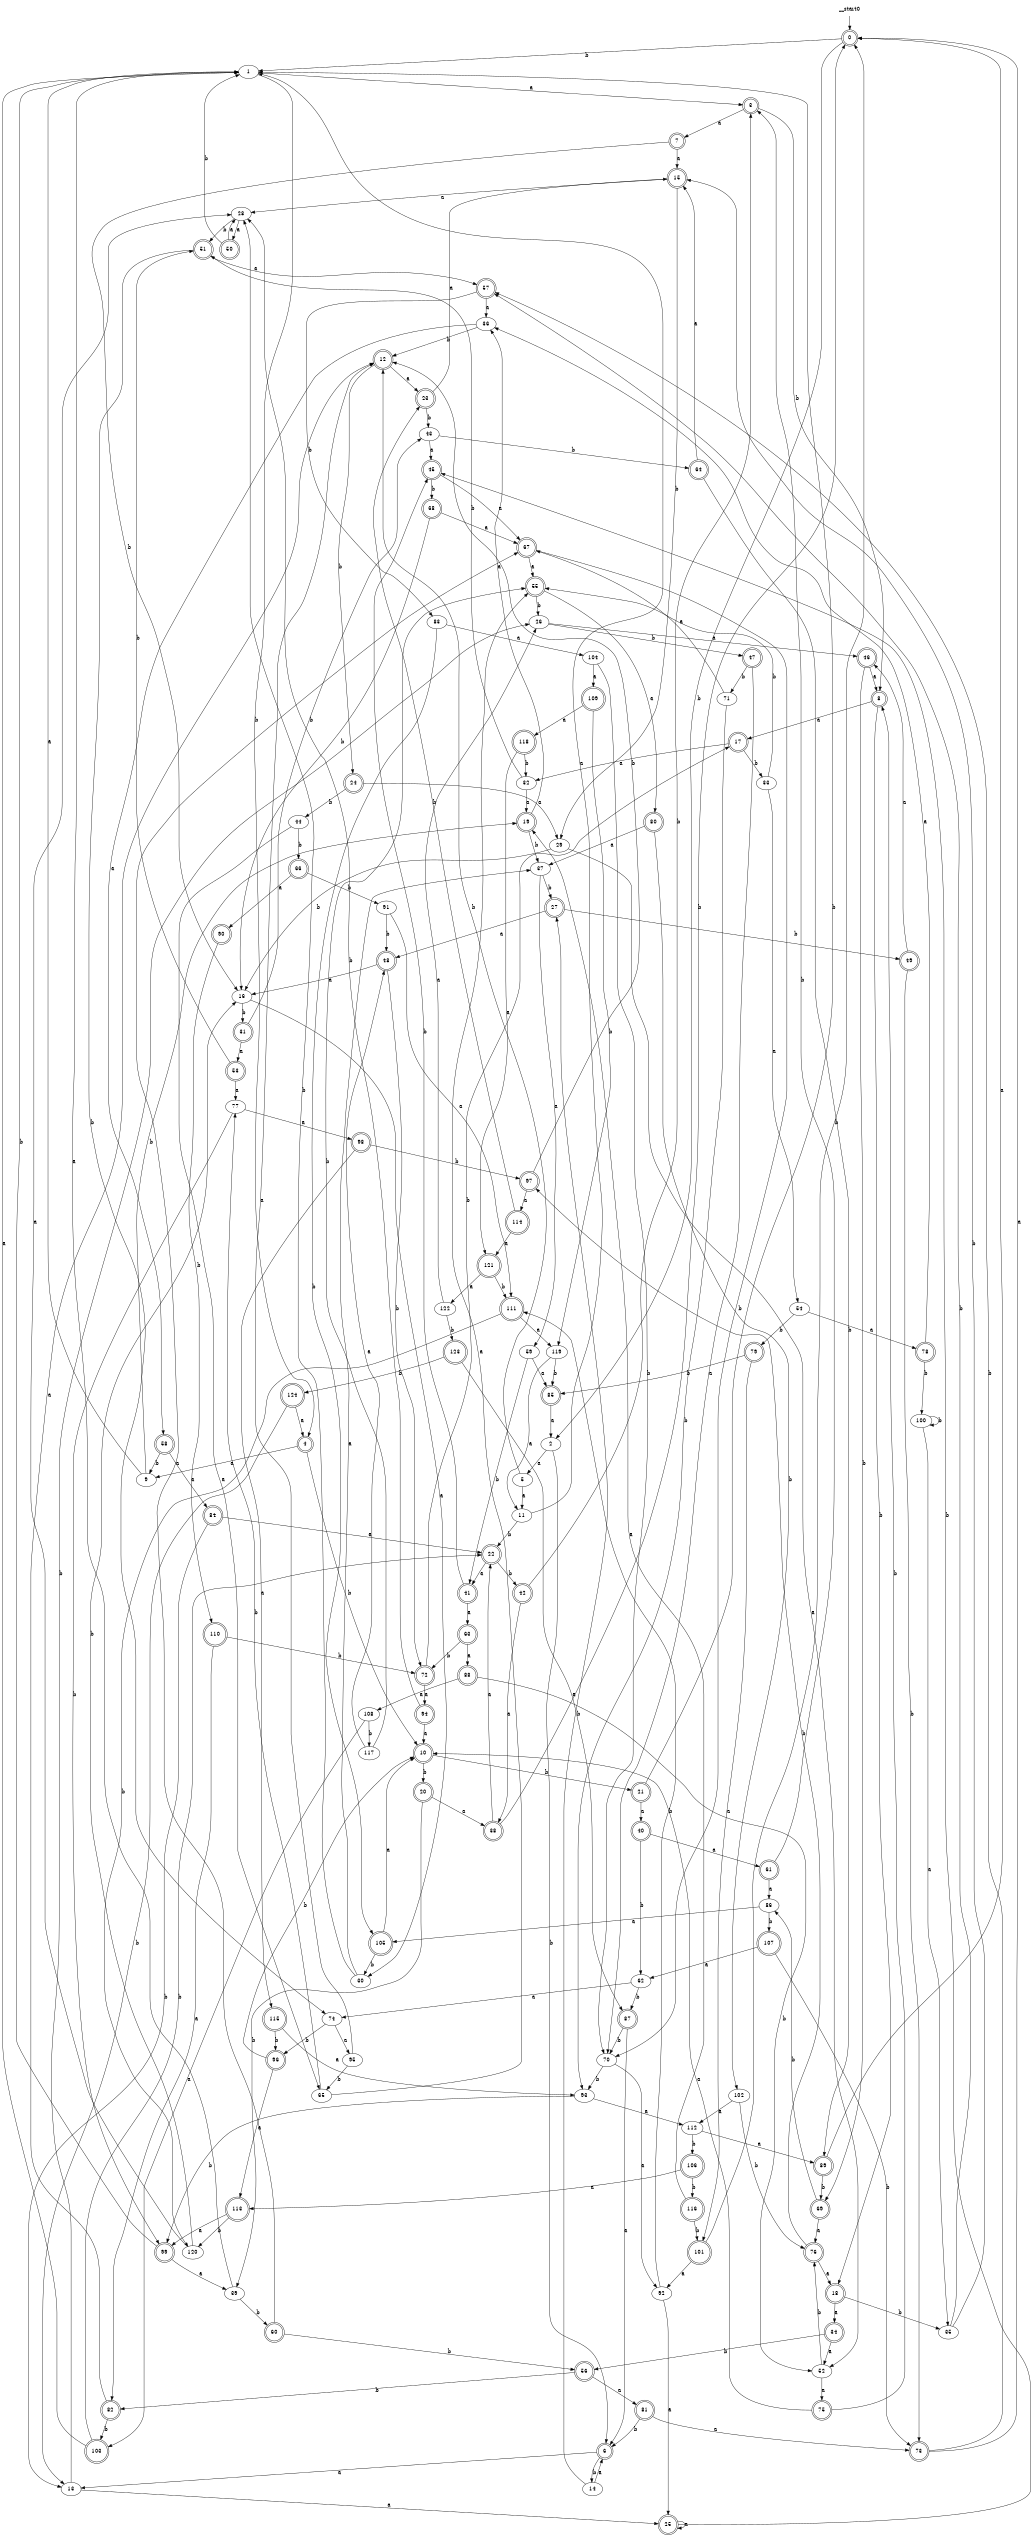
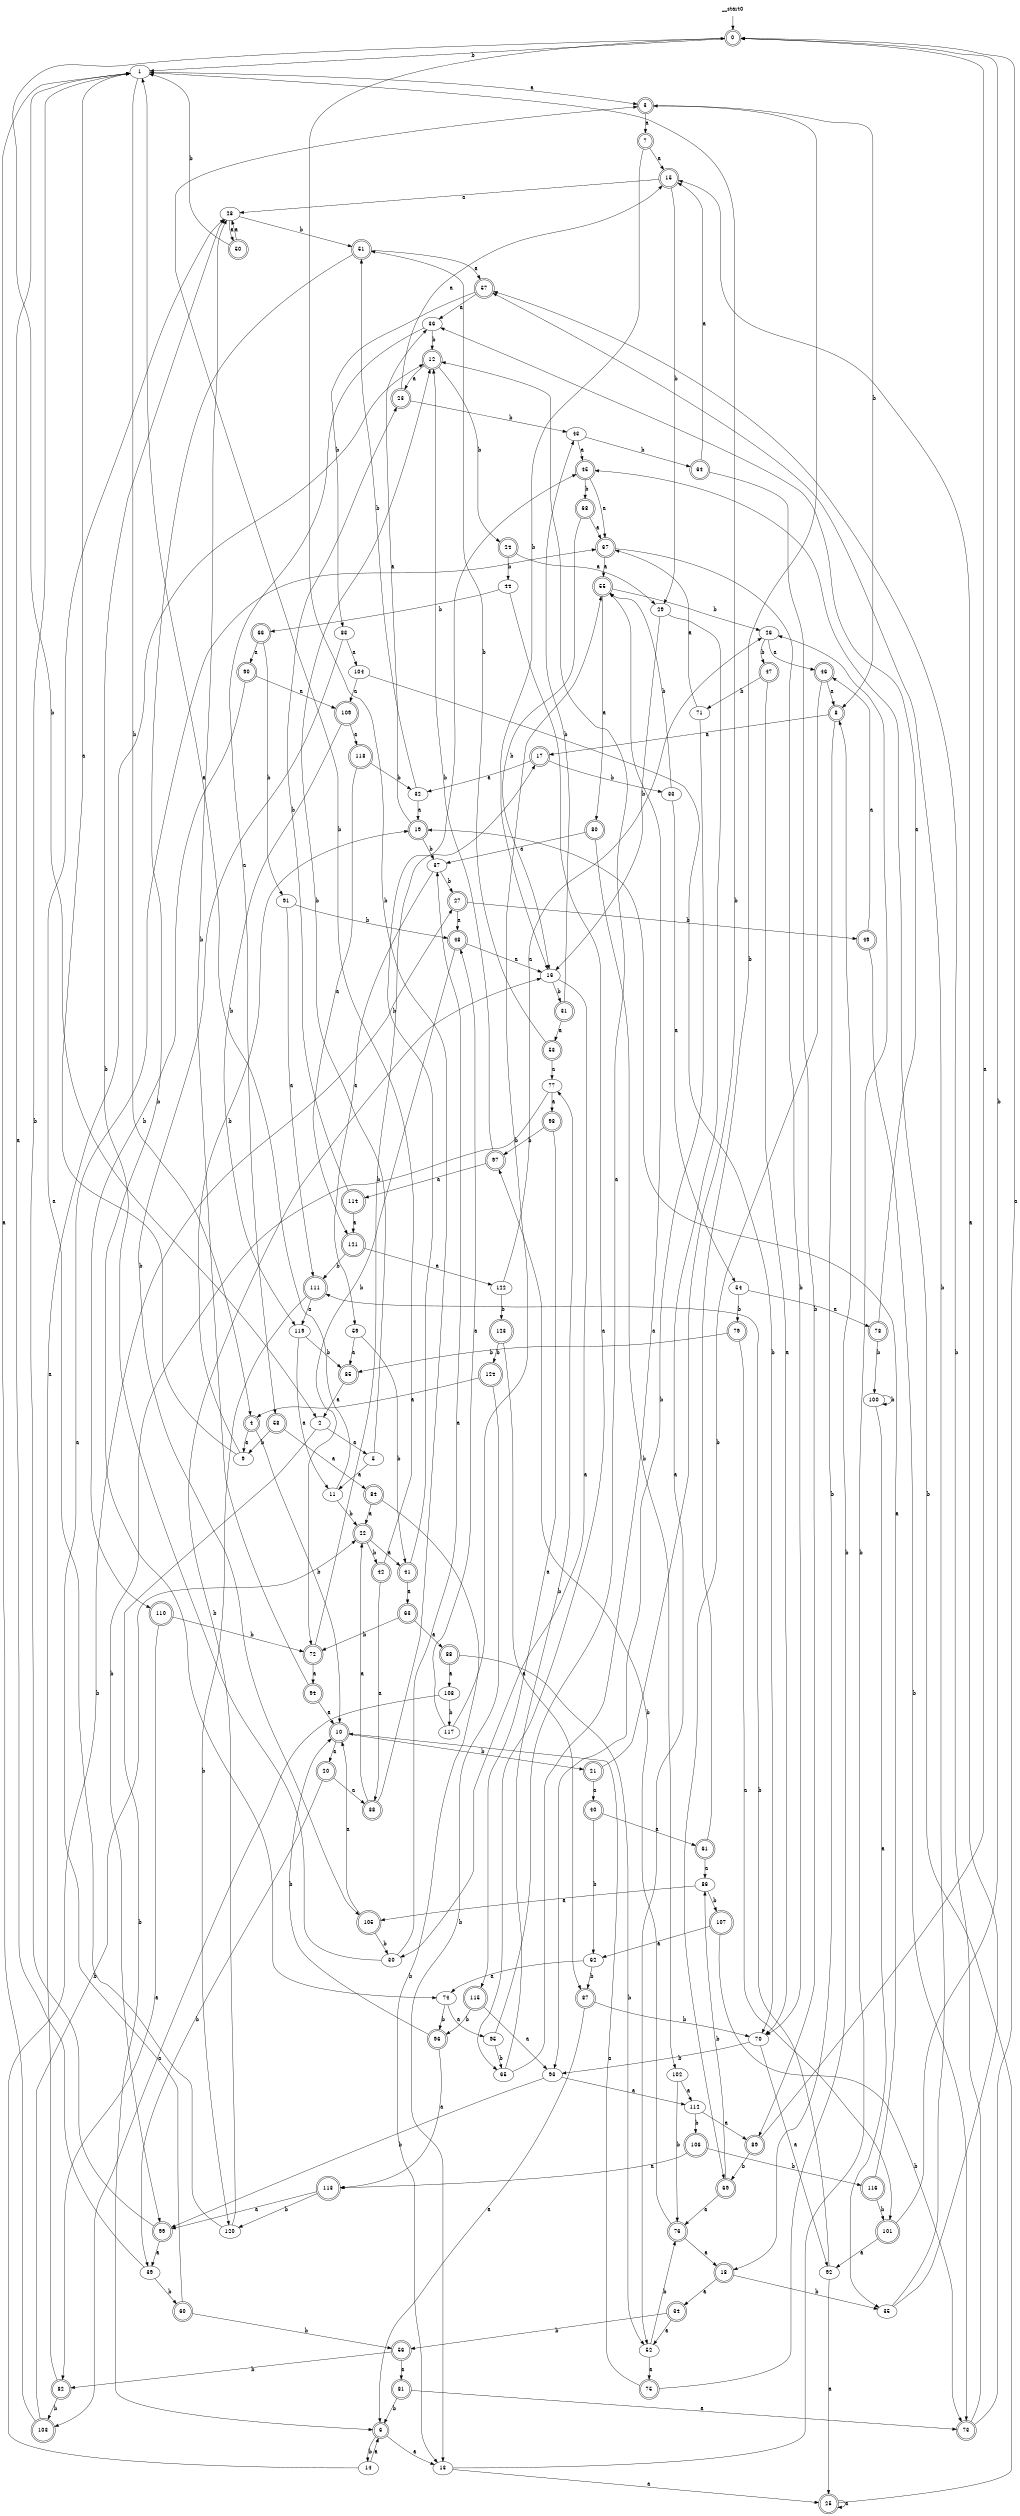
edge "90" -> "109": added, label "a"
edge "35" -> "15": label "b" -> "a"
edge "10" -> "20": label "b" -> "a"
